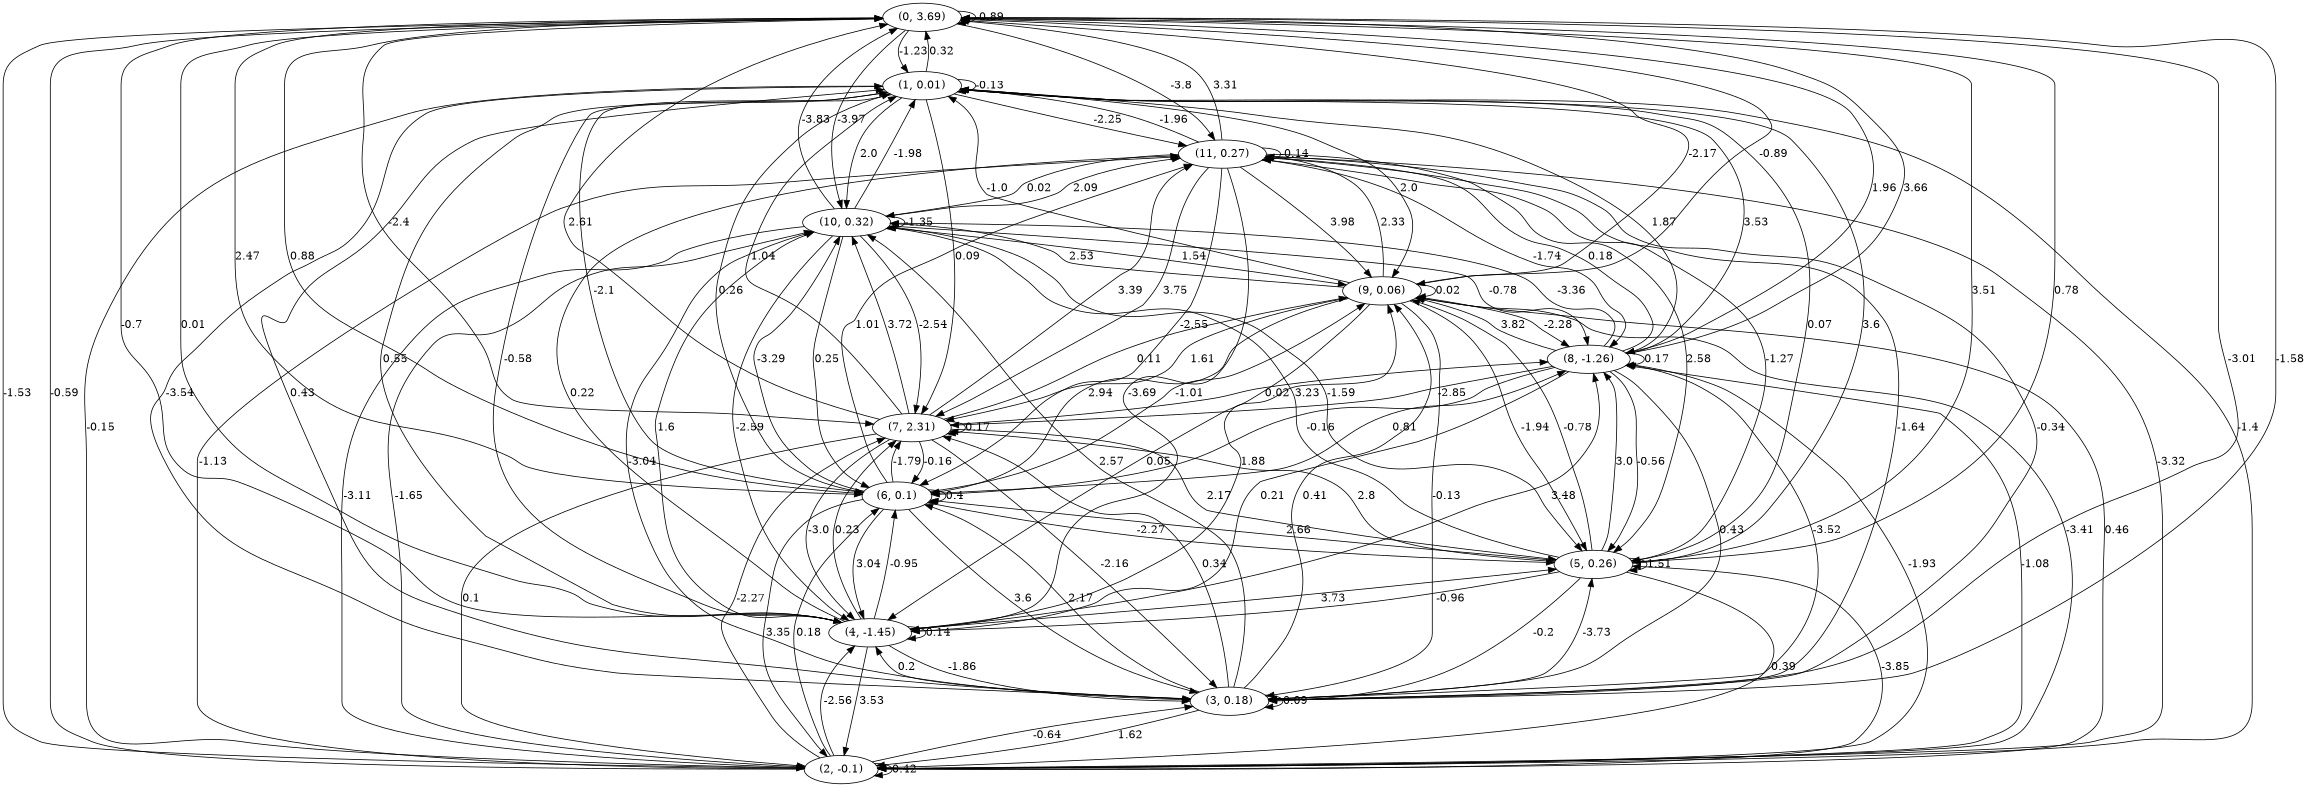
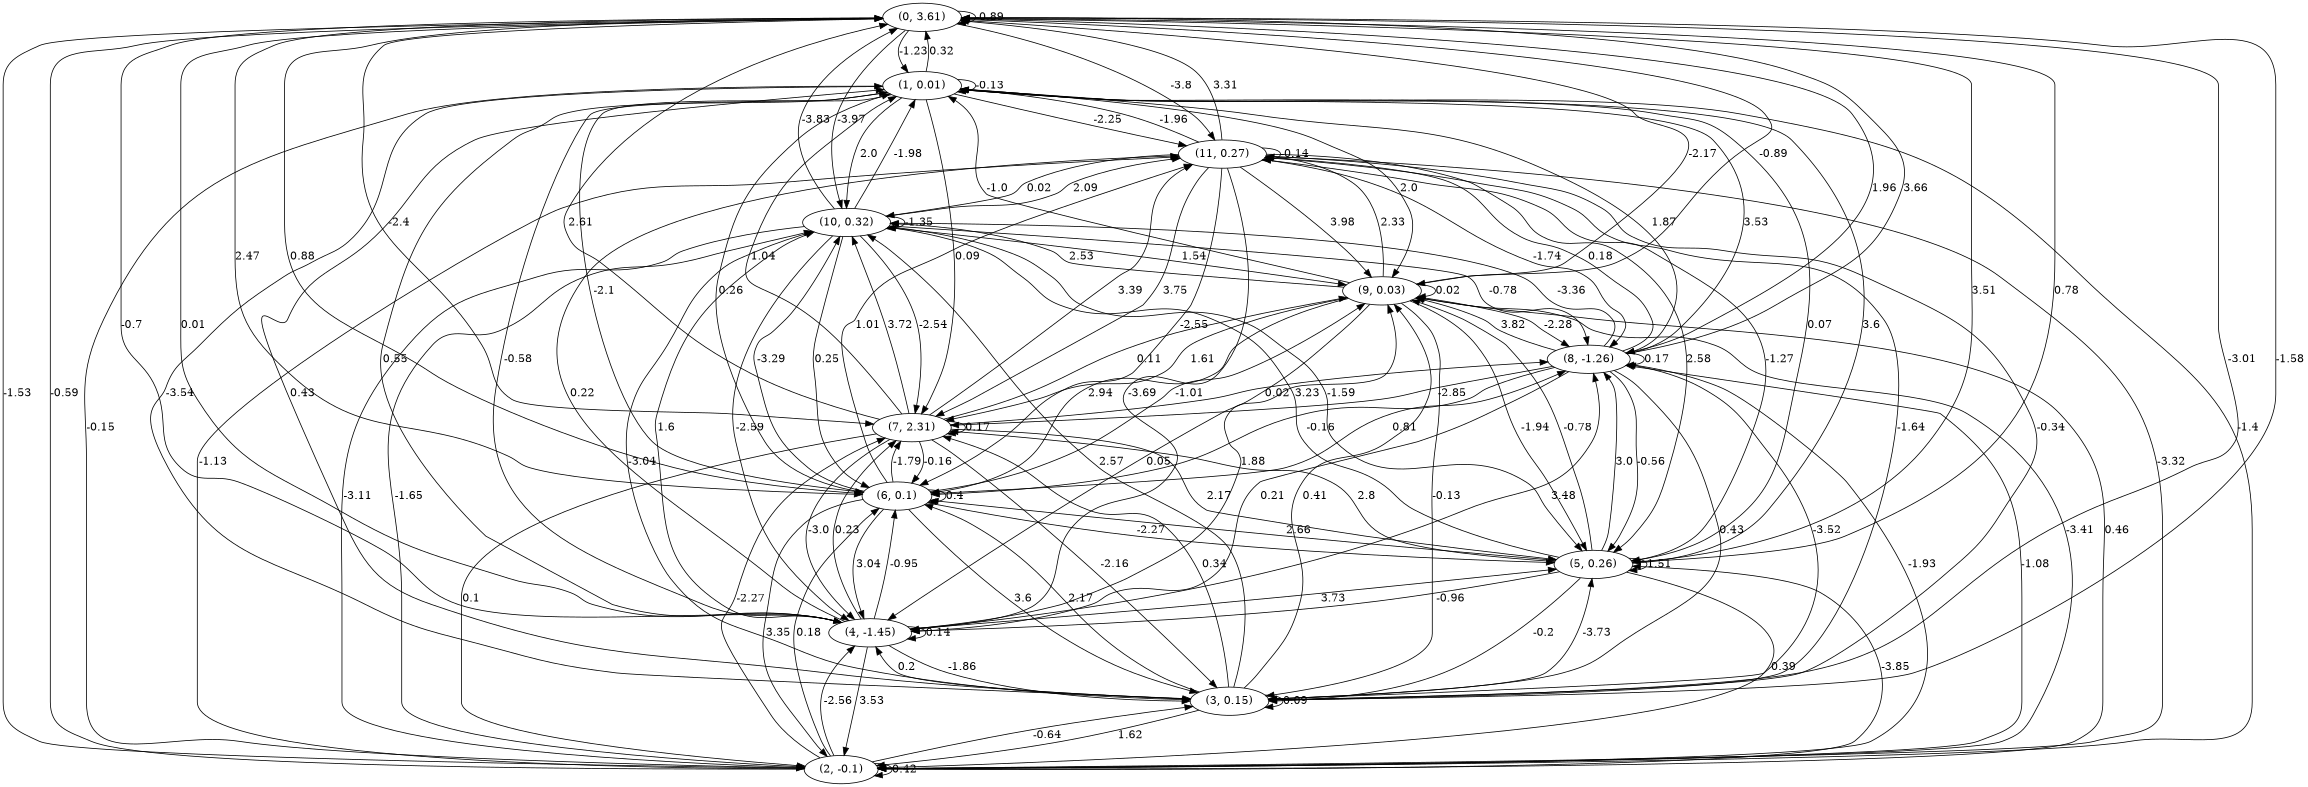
node "(0, 3.69)": label "(0, 3.69)" -> "(0, 3.61)"
node "(9, 0.06)": label "(9, 0.06)" -> "(9, 0.03)"
node "(3, 0.18)": label "(3, 0.18)" -> "(3, 0.15)"
